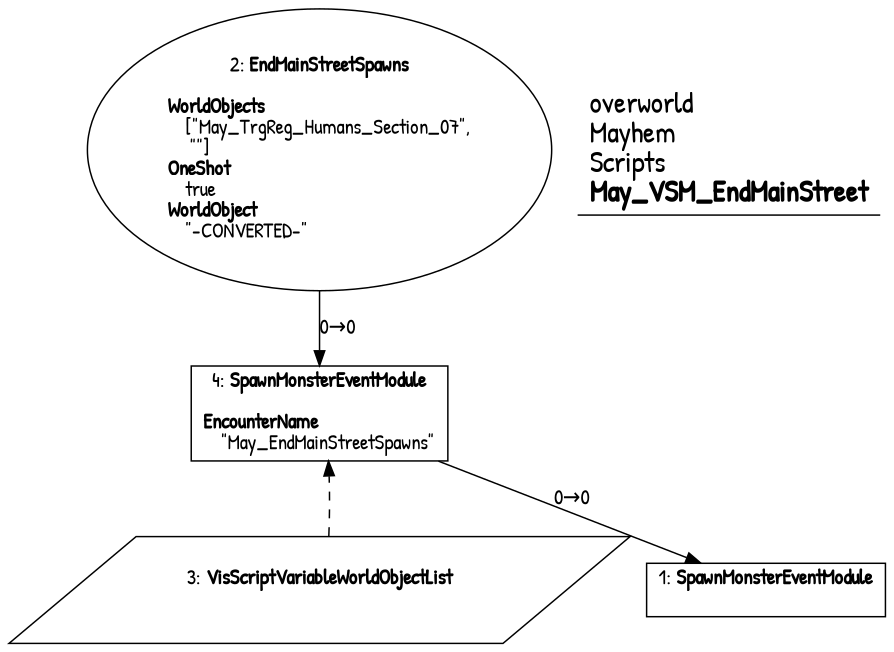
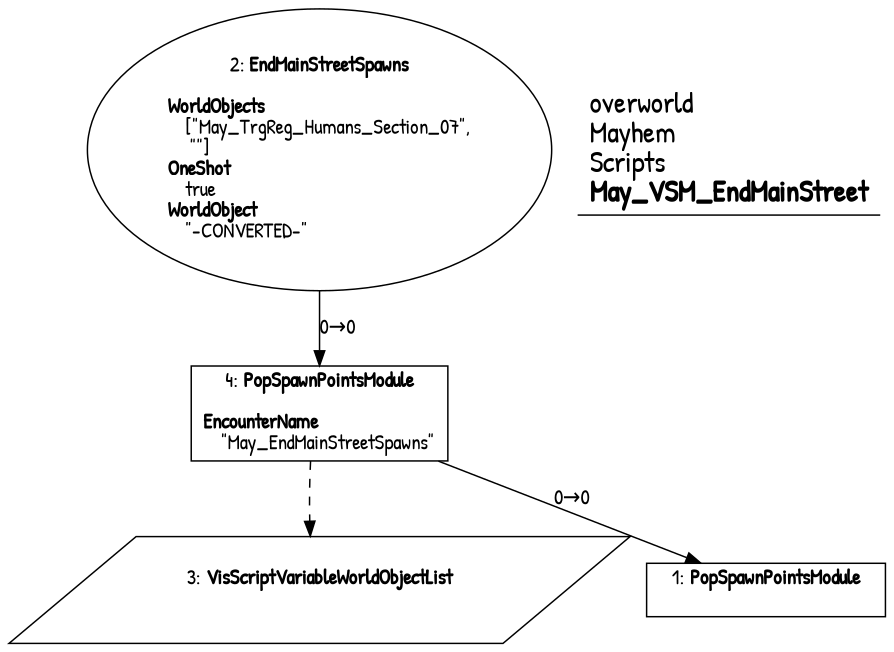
node "4:": text "SpawnMonsterEventModule" -> "PopSpawnPointsModule"
edge "3:" -> "4:": reversed
node "1:": text "SpawnMonsterEventModule" -> "PopSpawnPointsModule"
